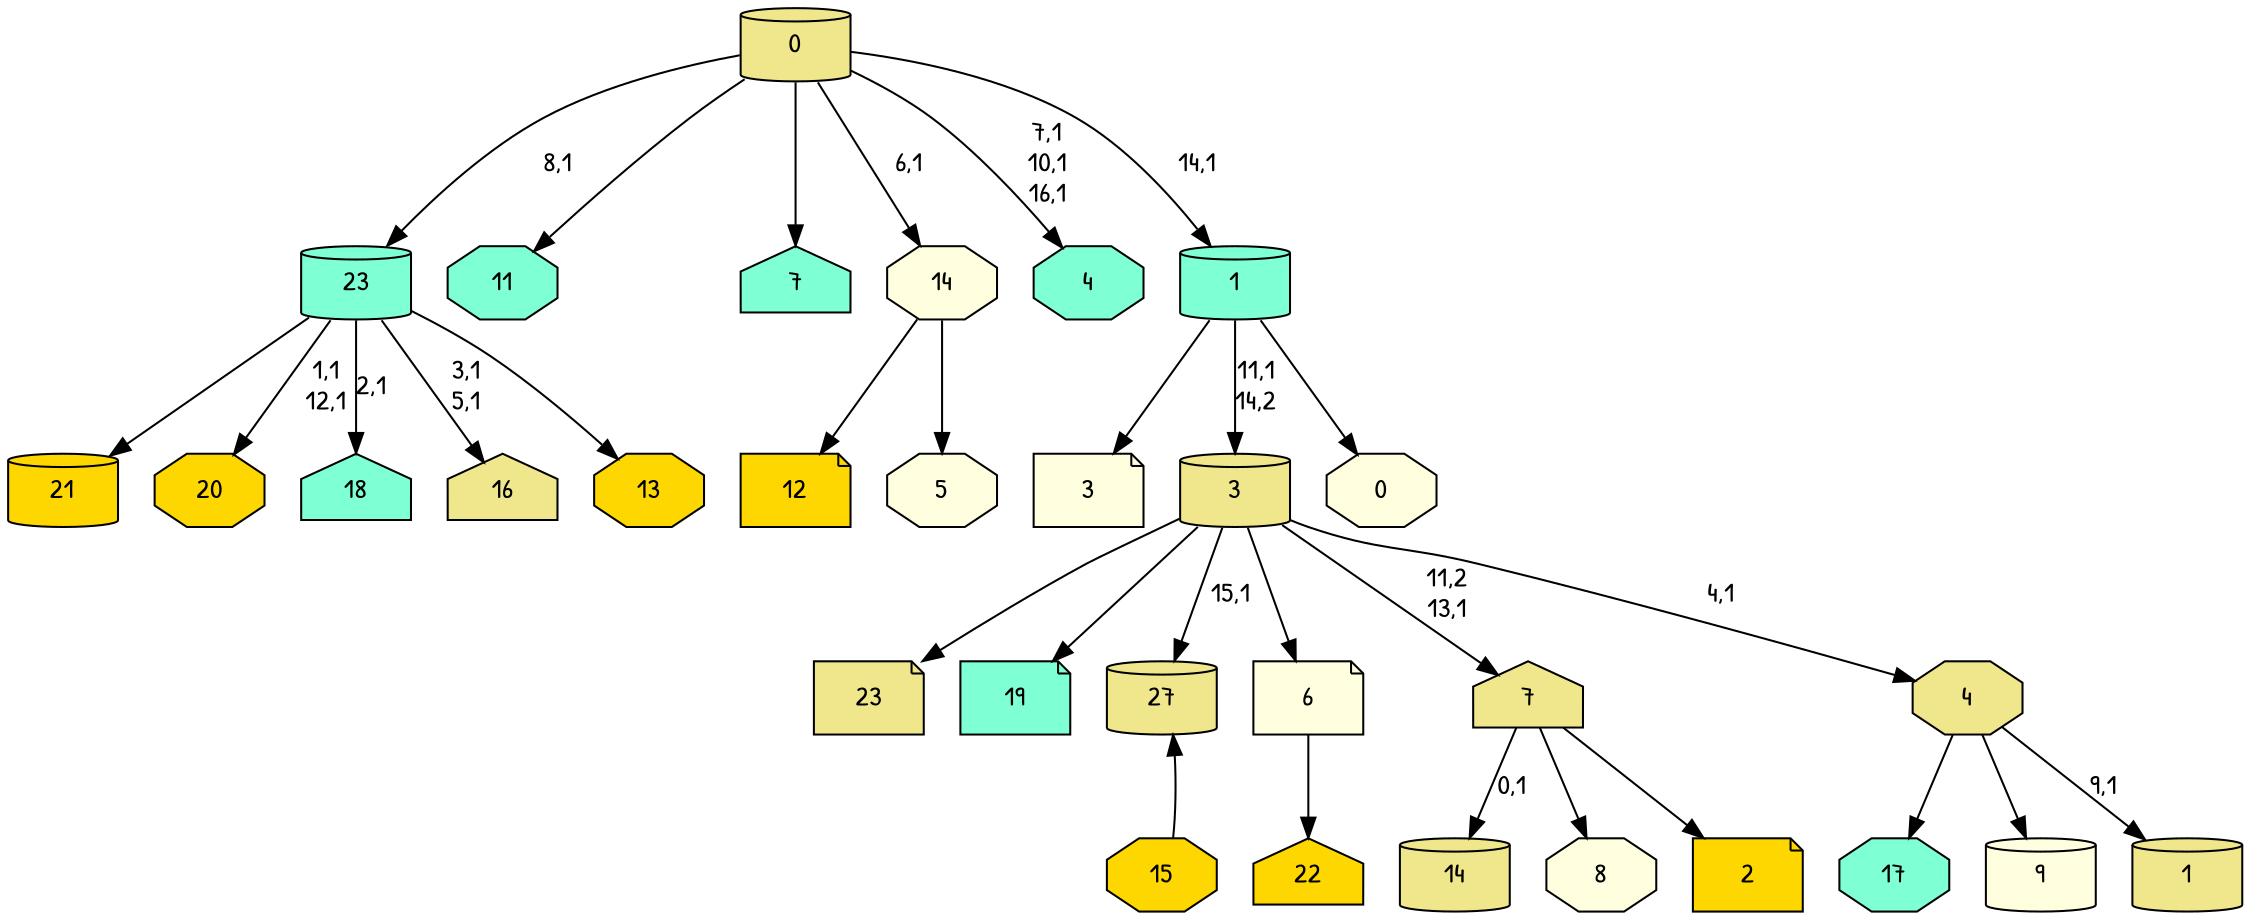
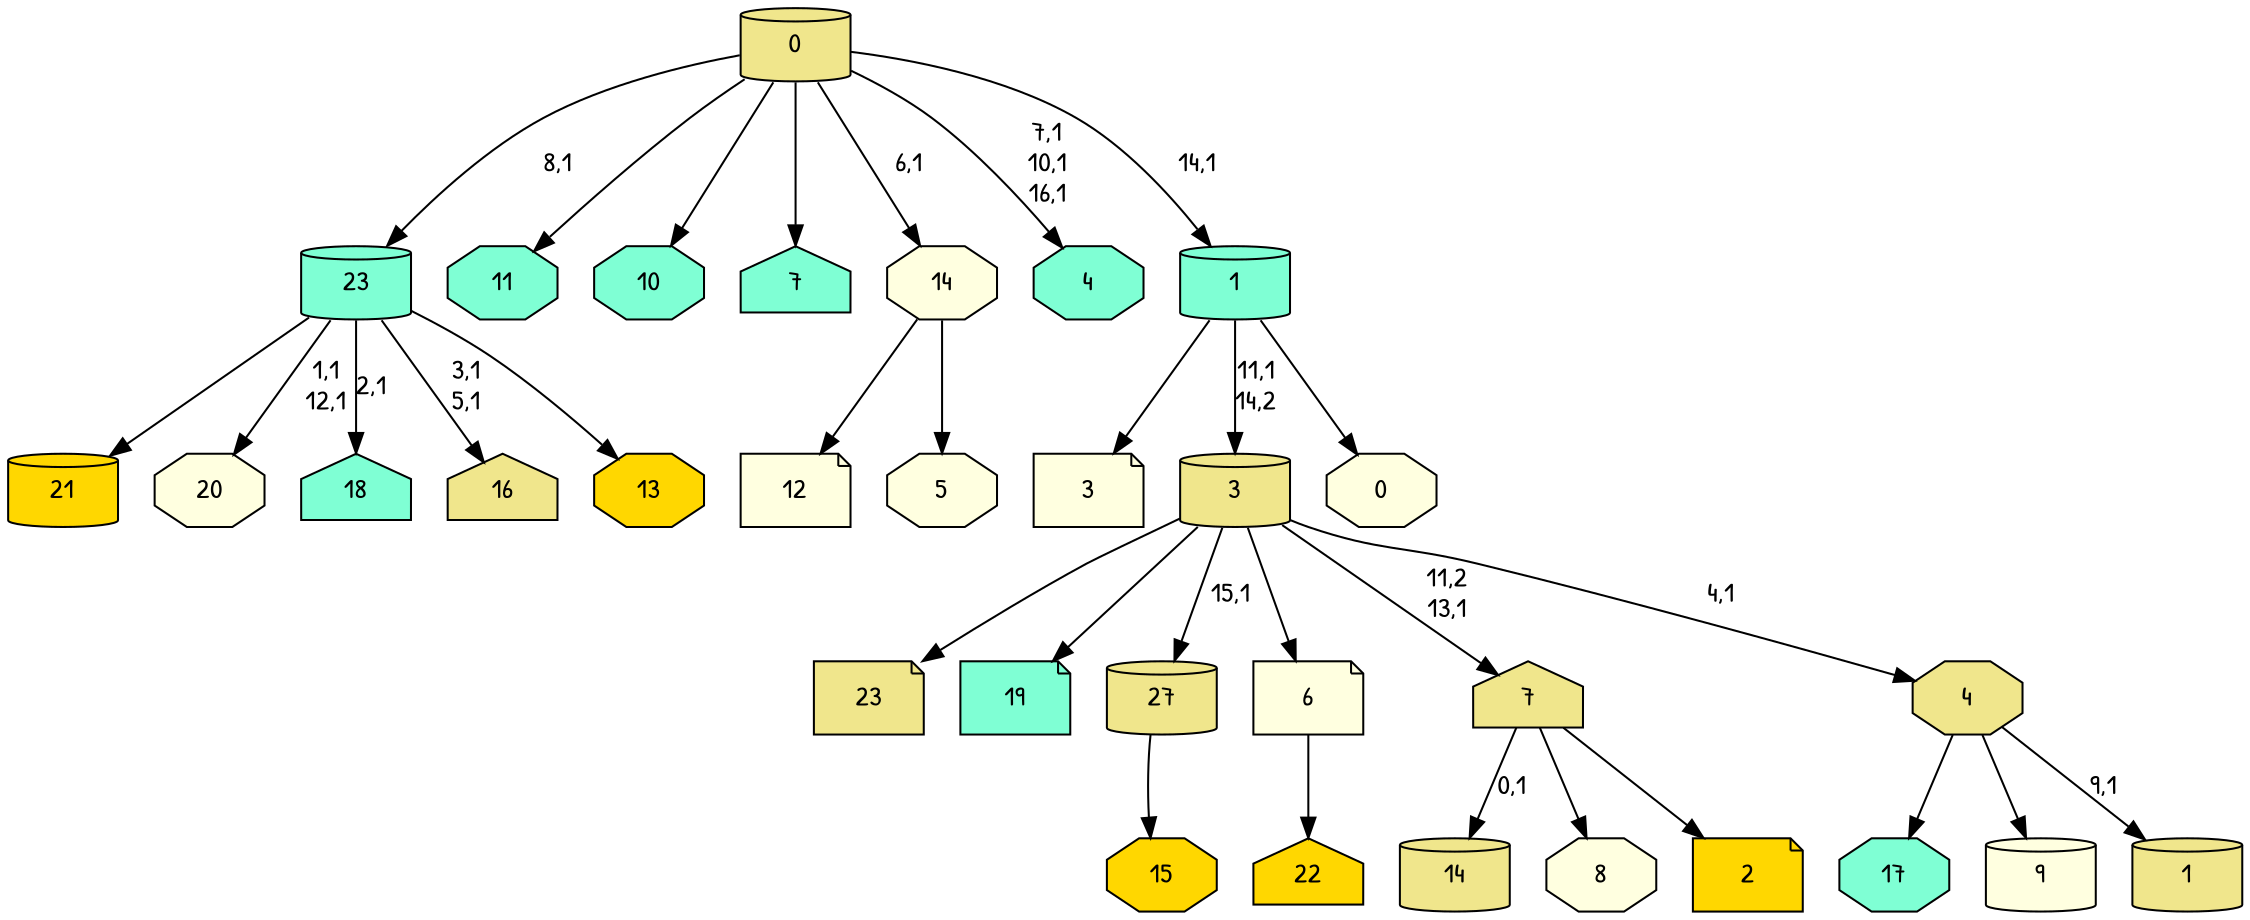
node "10": added
node "20": fillcolor gold -> lightyellow
node "12": fillcolor gold -> lightyellow
edge "15" -> "27": reversed
